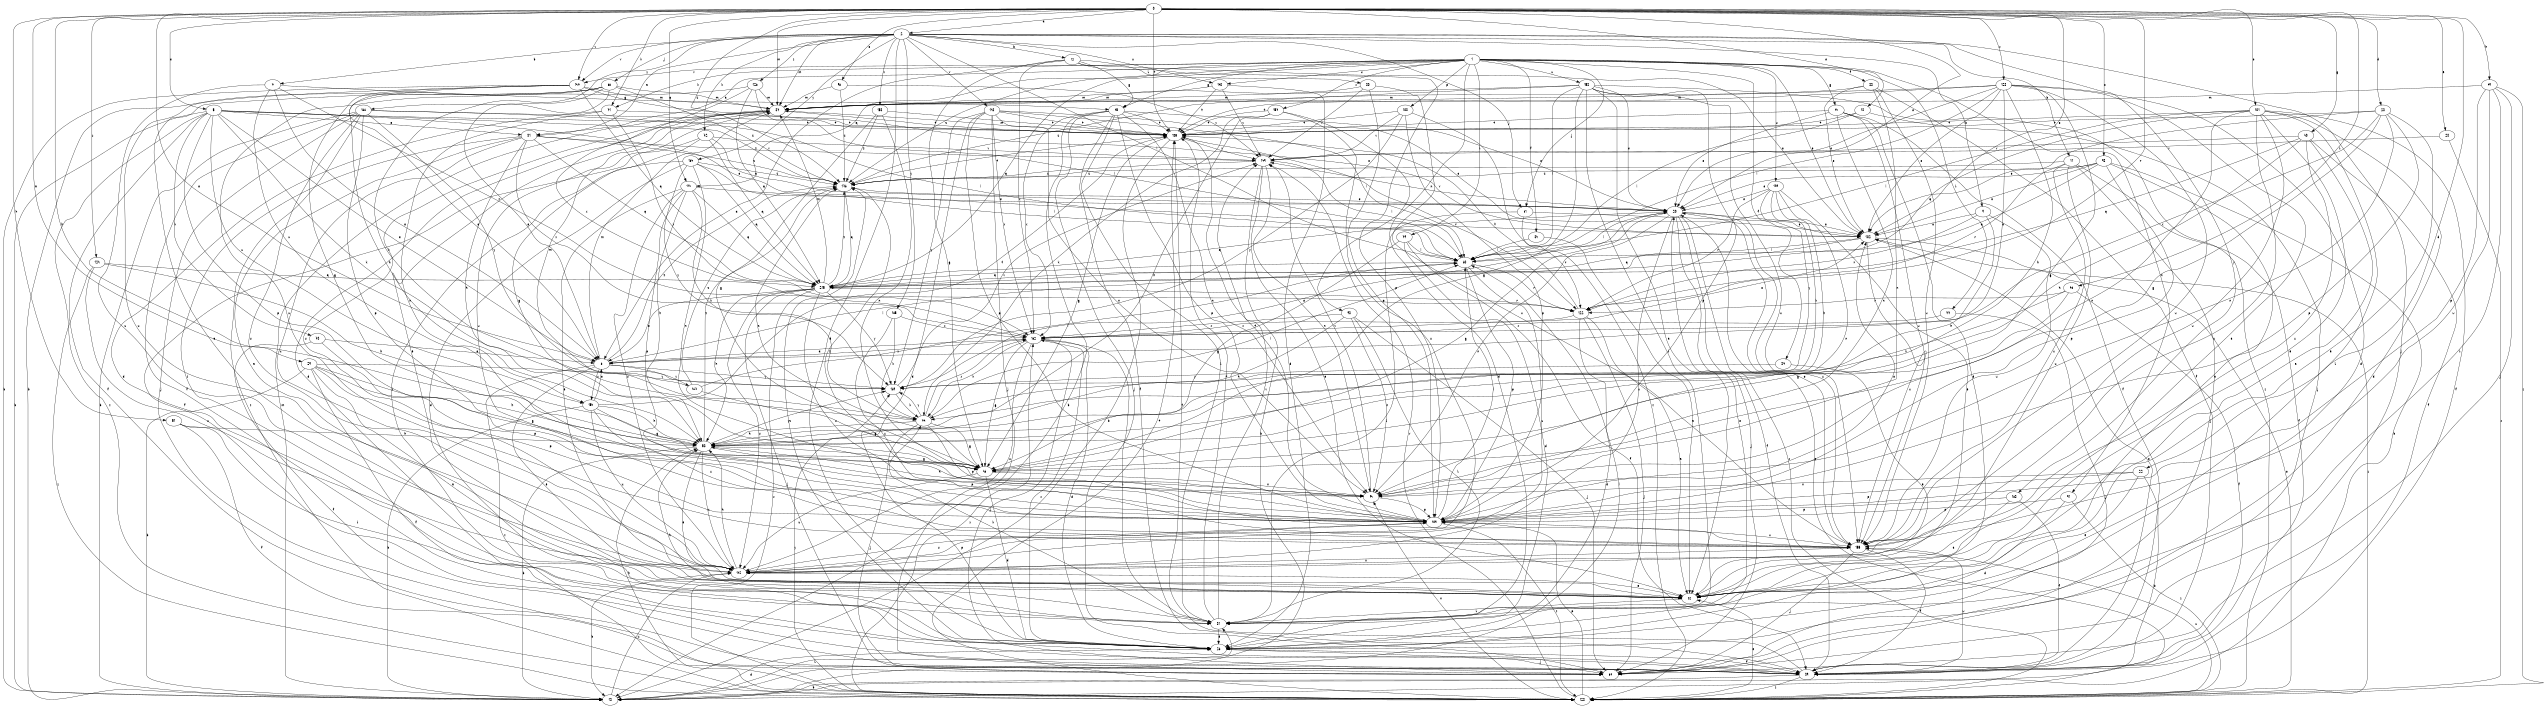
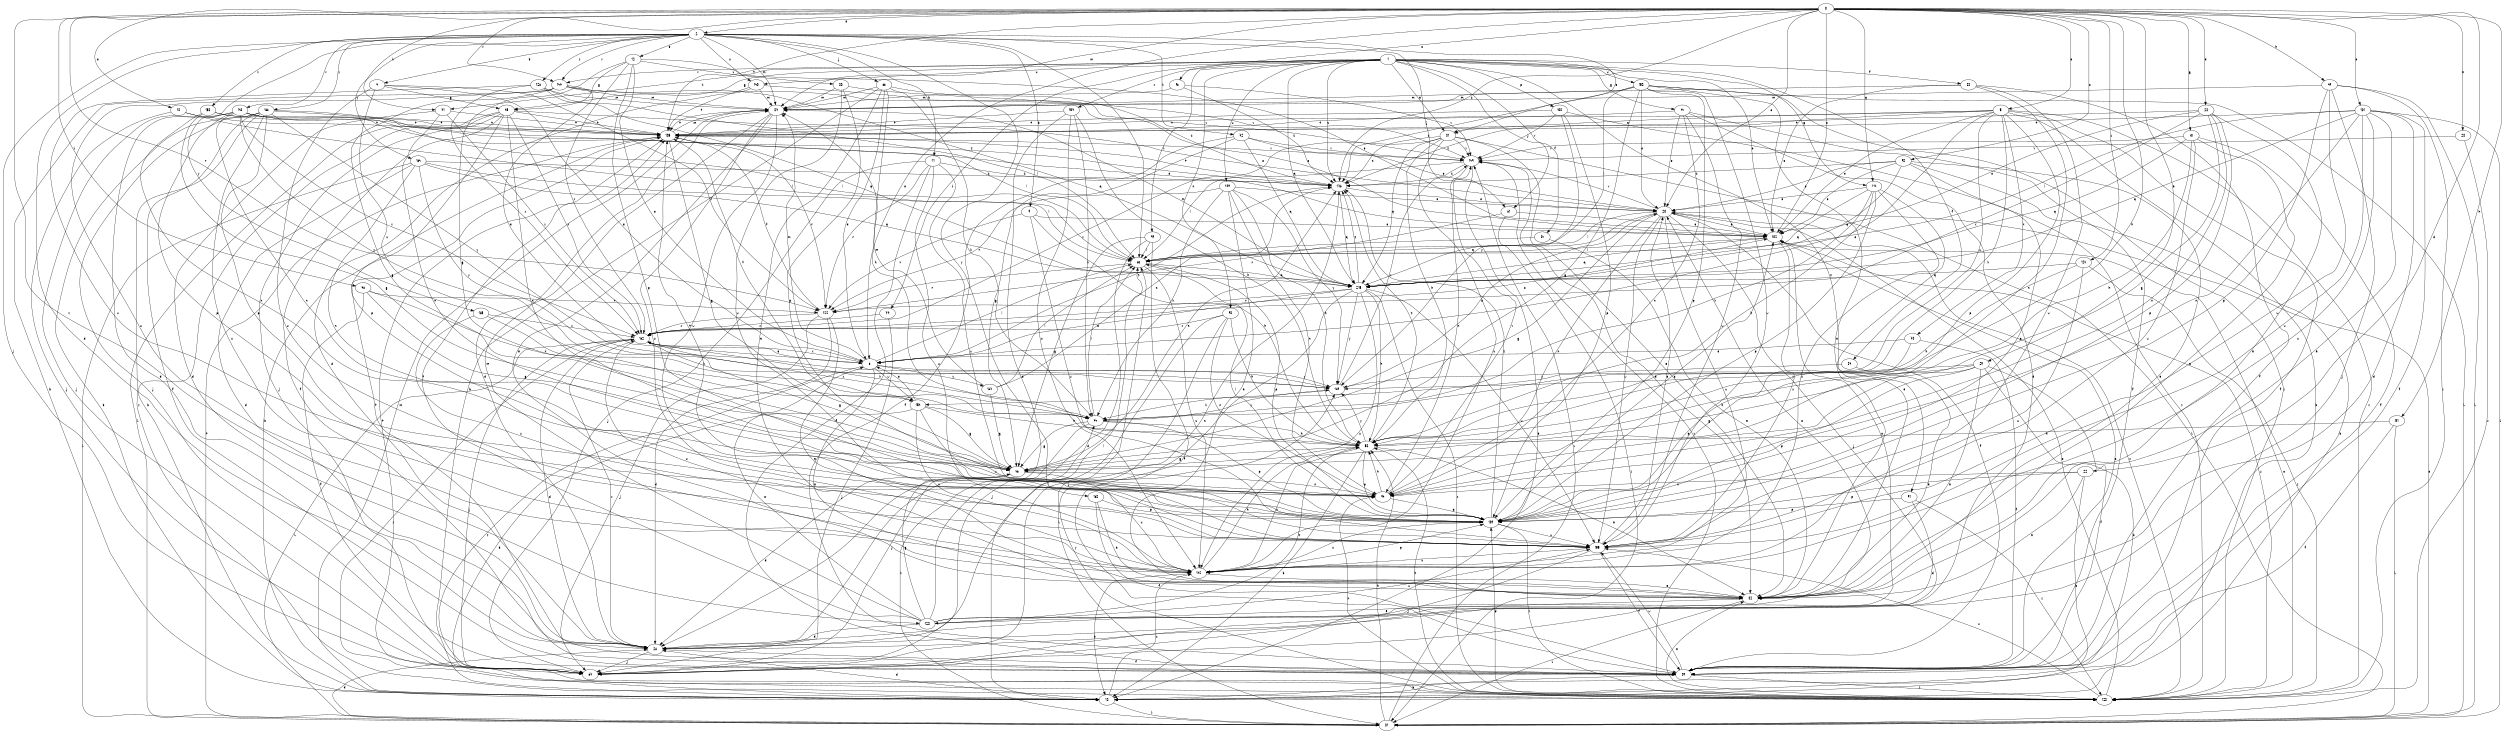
node "79": label "79" -> "99"
edge "123" -> "32": reversed
